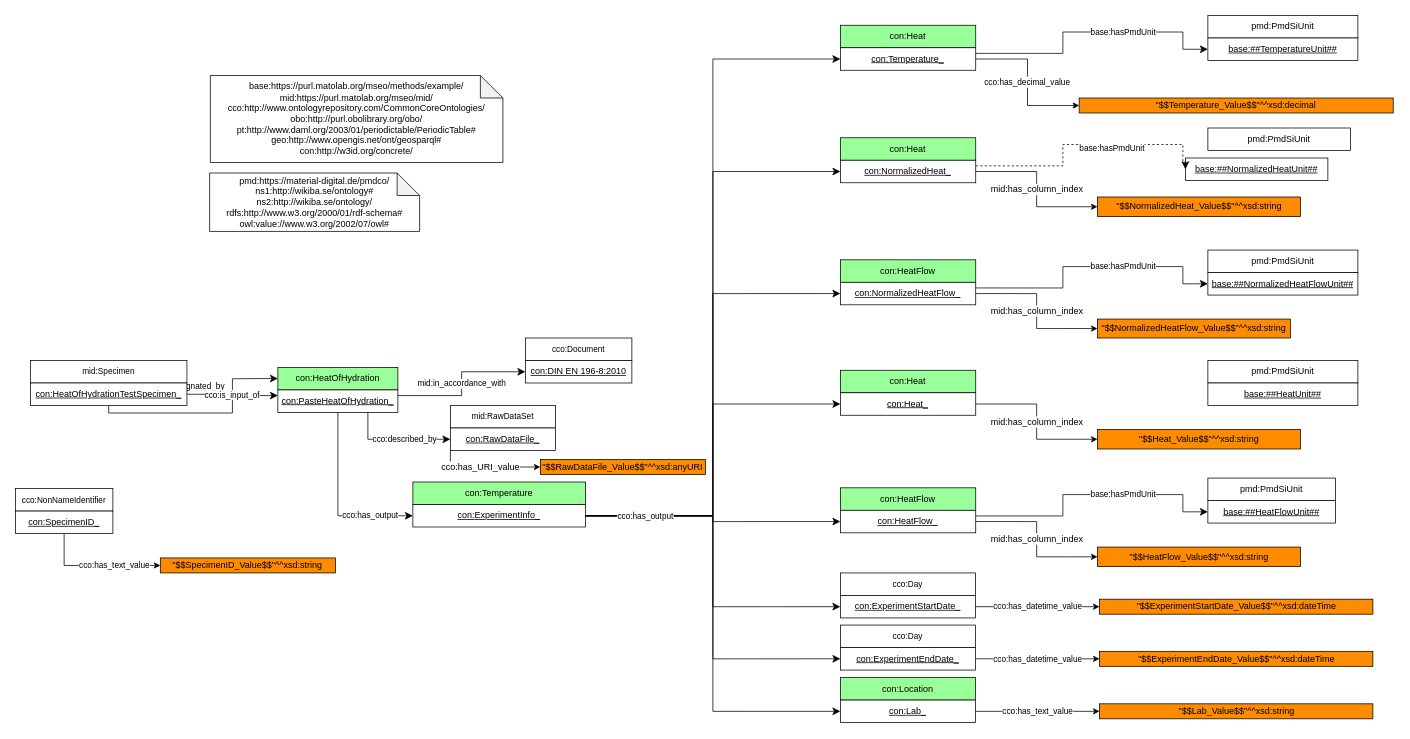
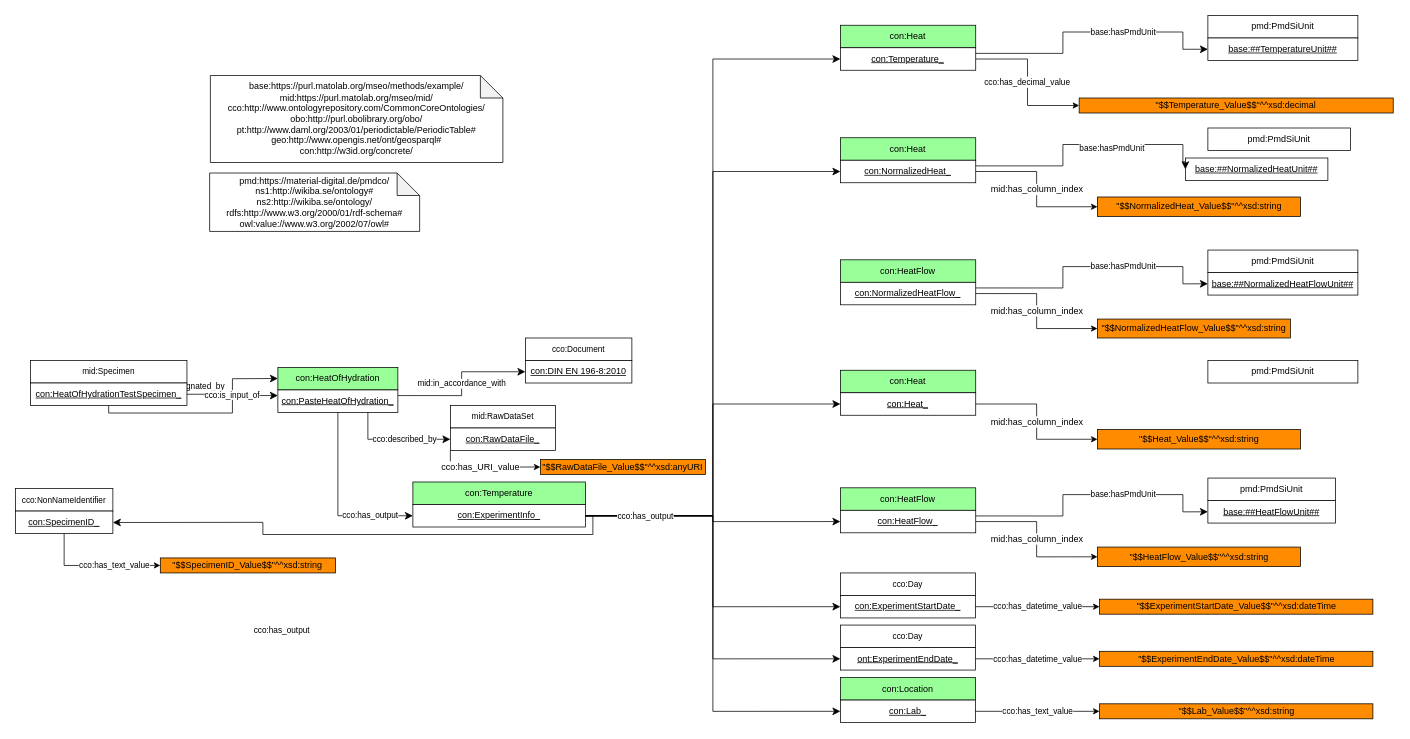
edge "con:NormalizedHeat_" -> "base:##NormalizedHeatUnit##": style dashed -> solid
edge "con:ExperimentInfo_" -> "con:NormalizedHeatFlow_": now "con:ExperimentInfo_" -> "con:SpecimenID_"
node "base:##HeatUnit##": removed
node "con:ExperimentEndDate_": label "con:ExperimentEndDate_" -> "ont:ExperimentEndDate_"
